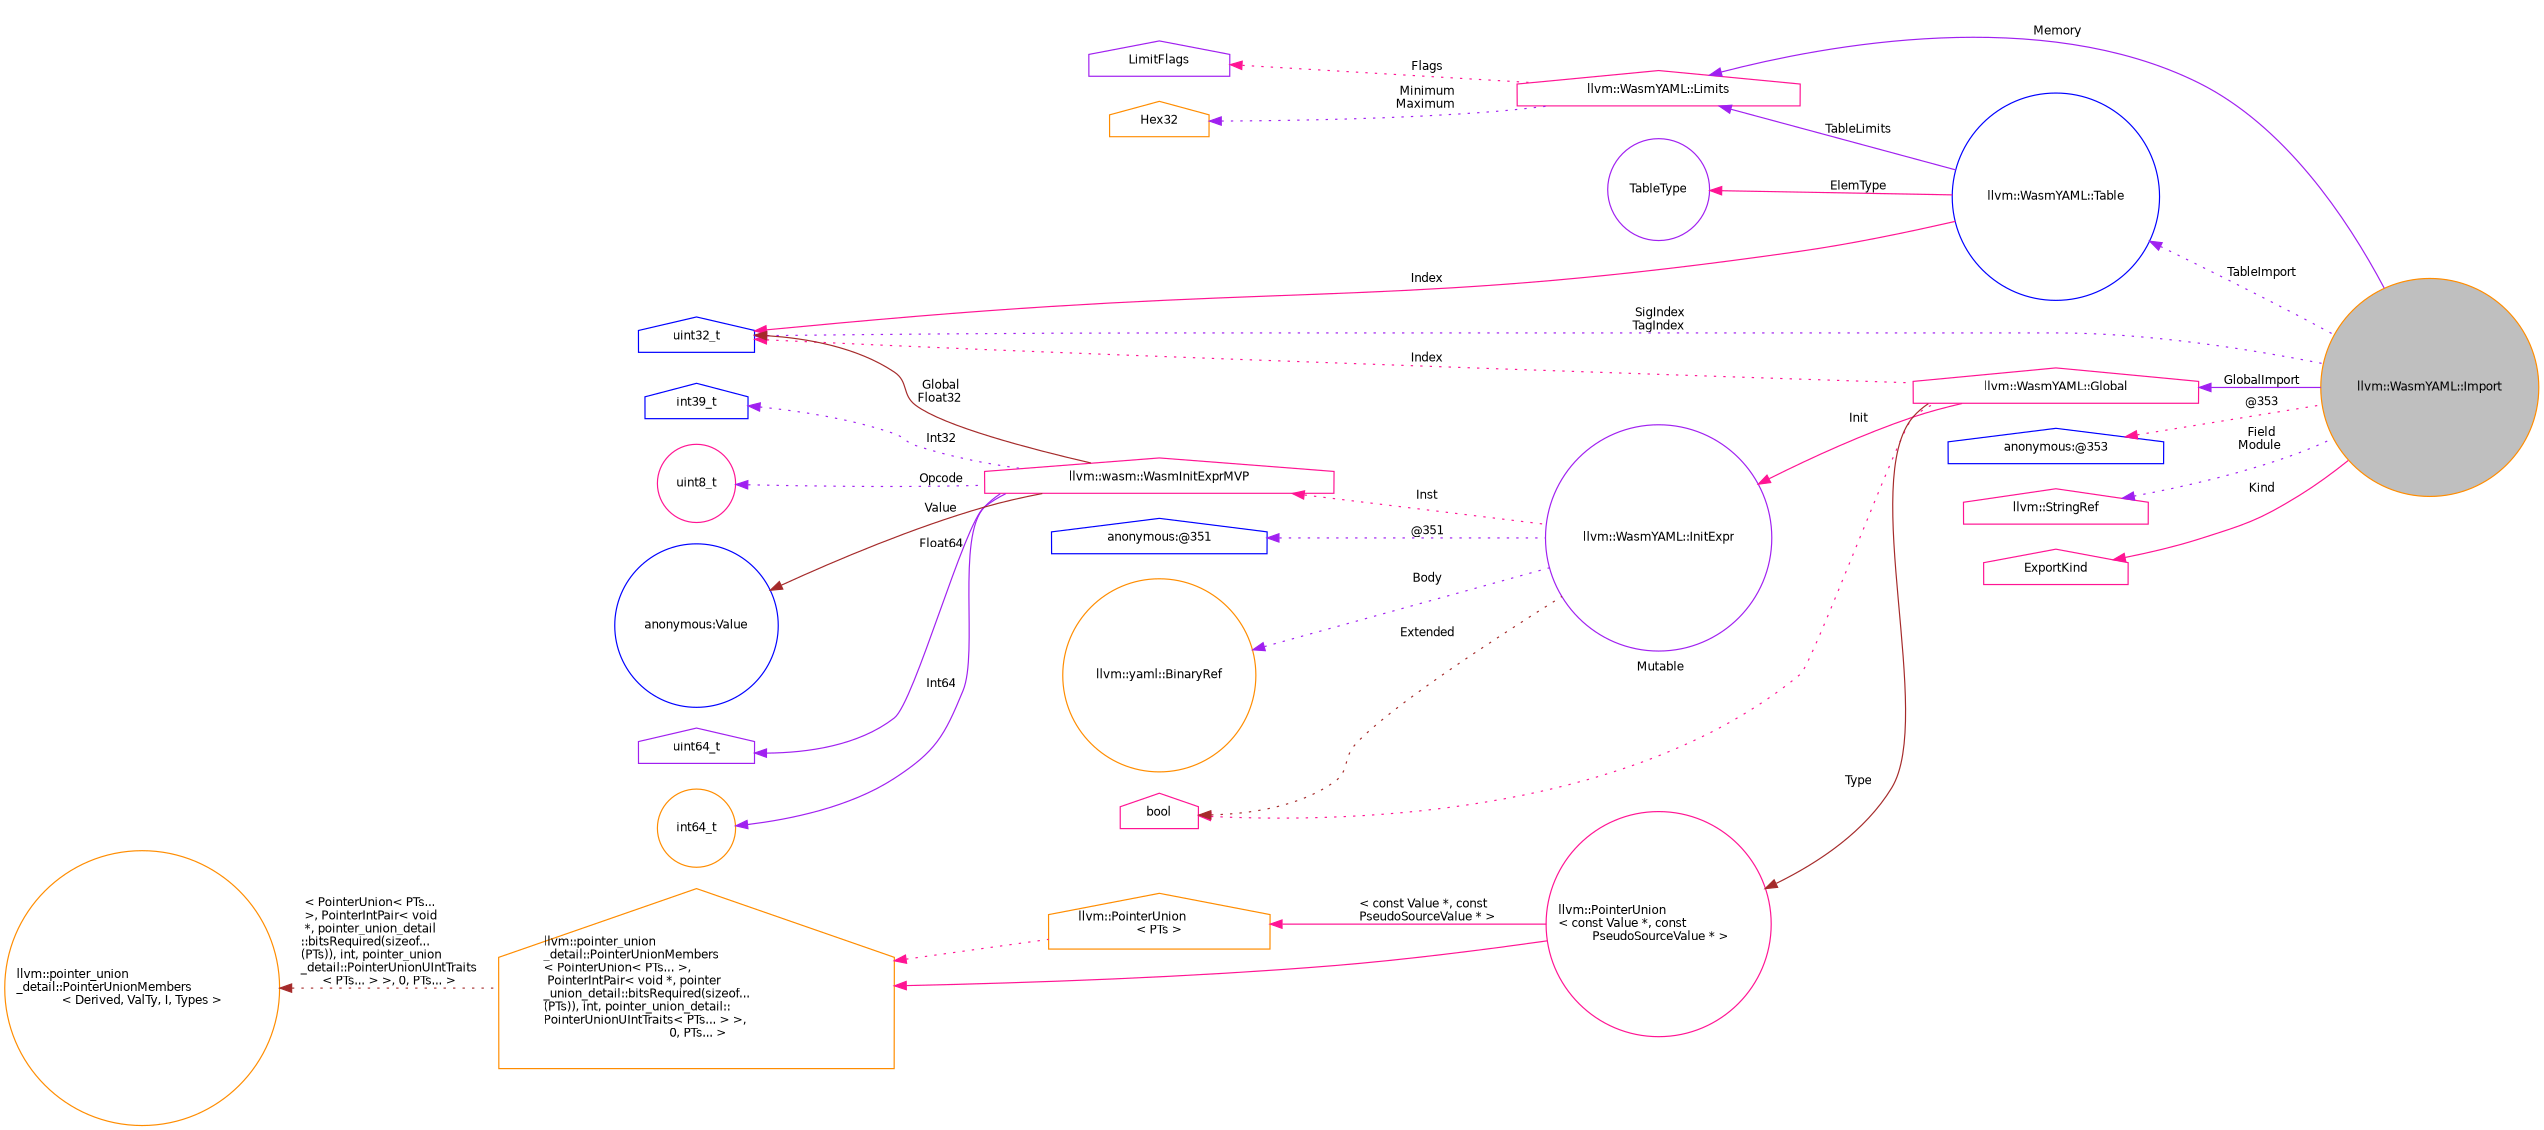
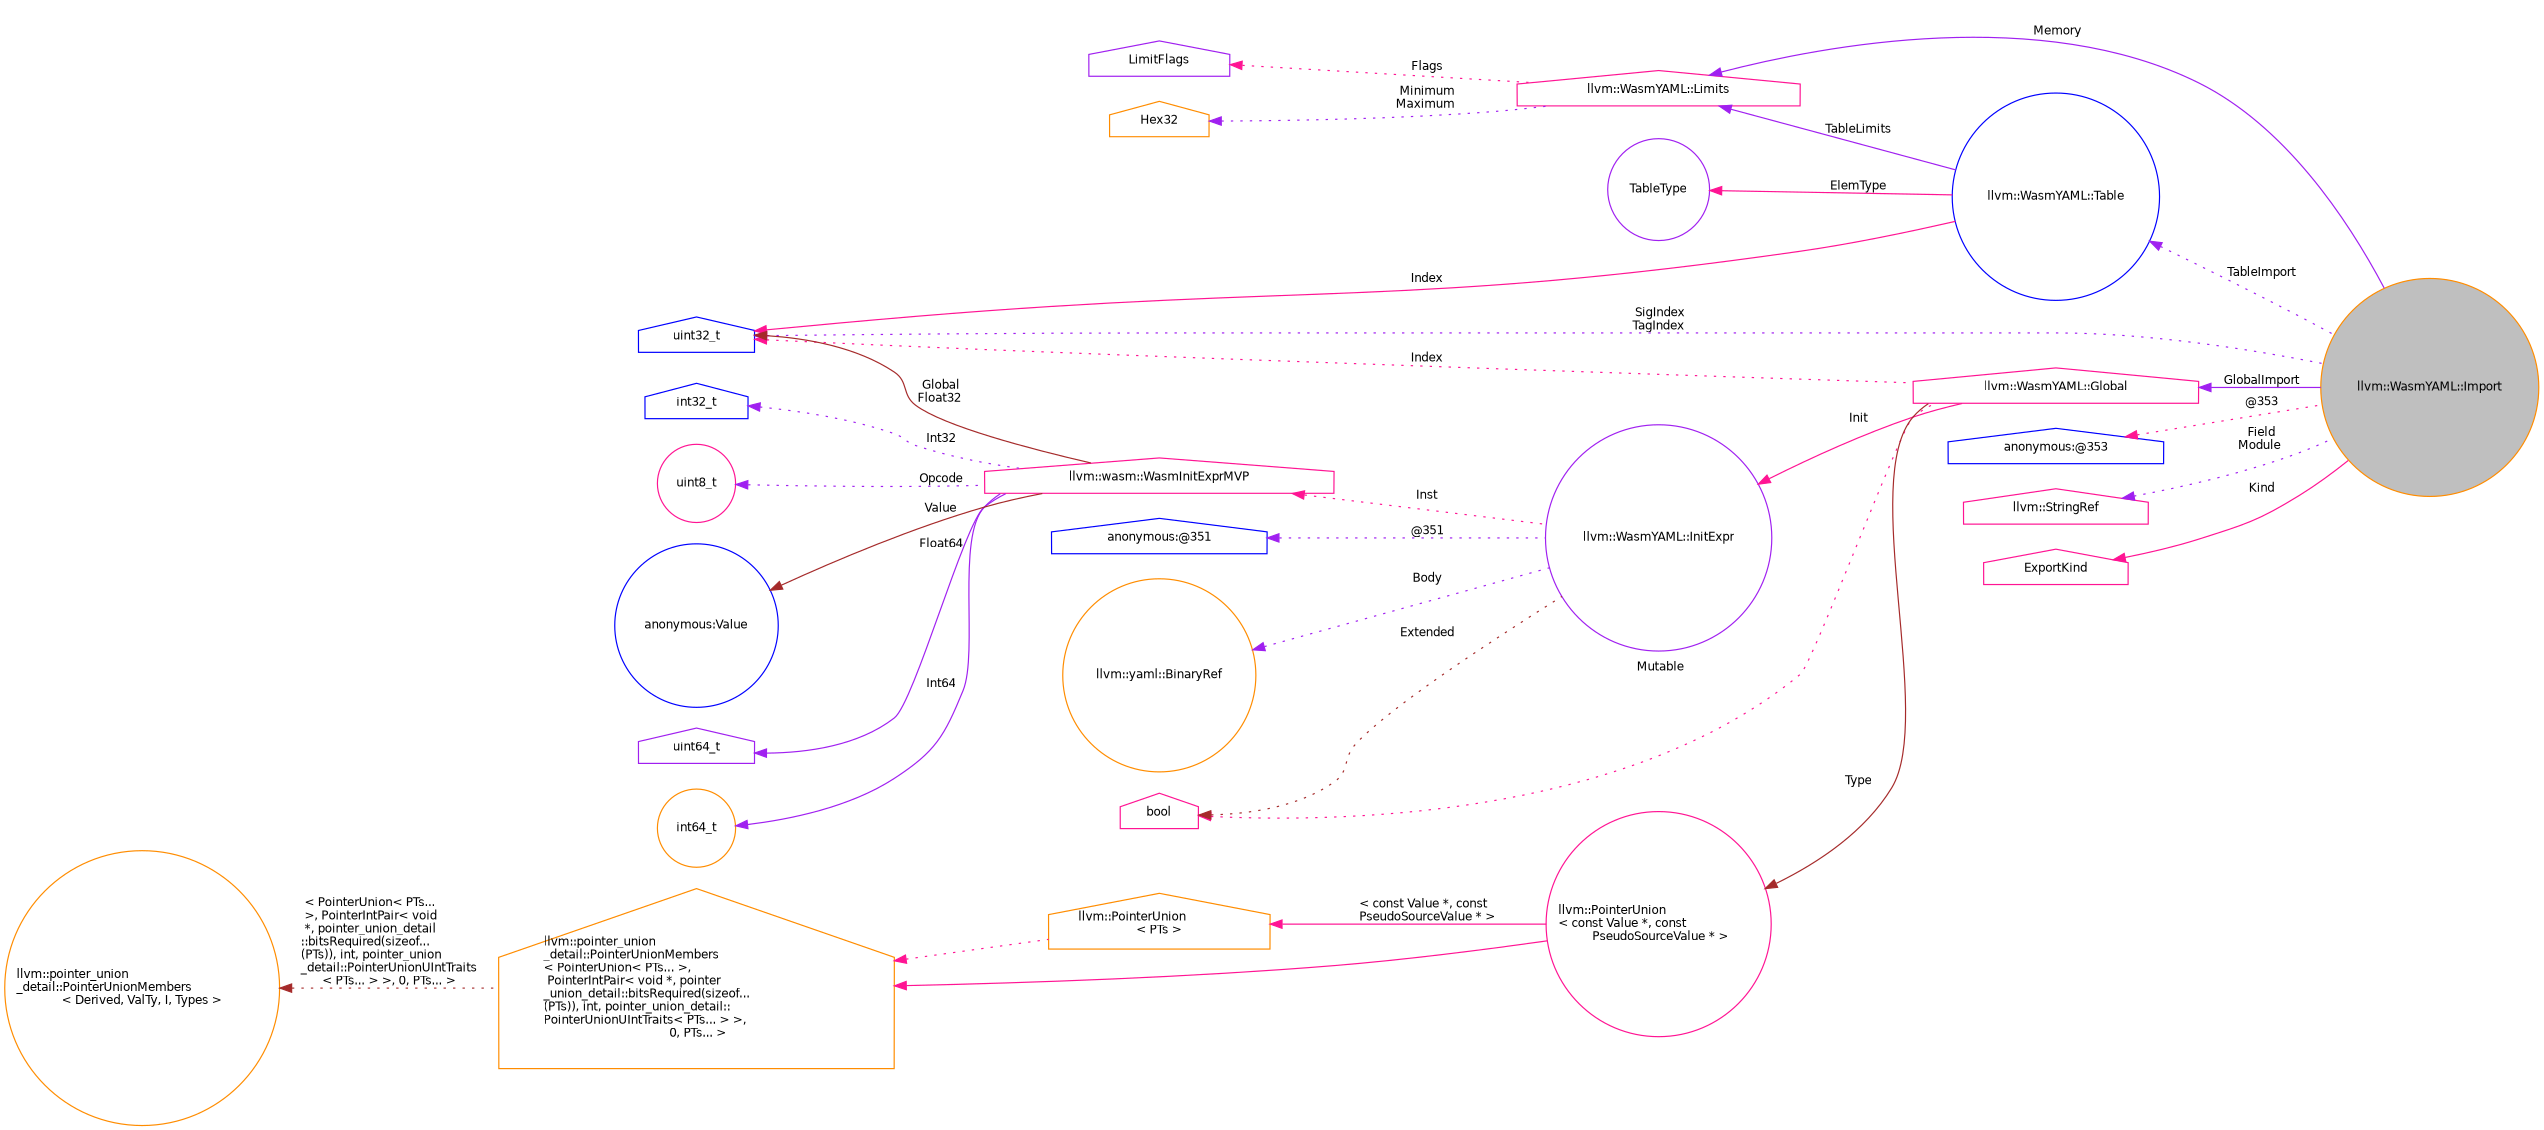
node "int39_t": label "int39_t" -> "int32_t"
